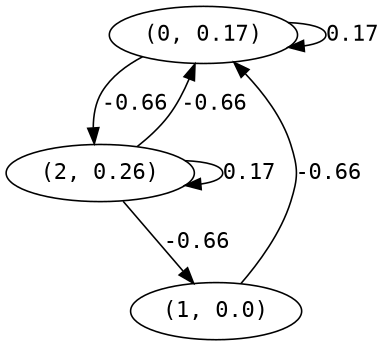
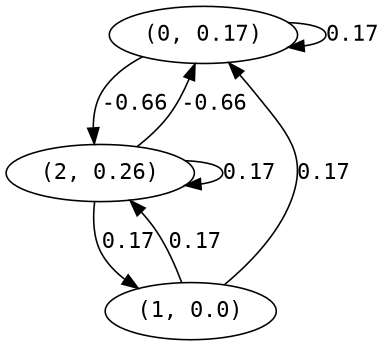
edge "(1, 0.0)" -> "(0, 0.17)": label "-0.66" -> "0.17"
edge "(2, 0.26)" -> "(1, 0.0)": label "-0.66" -> "0.17"
edge "(1, 0.0)" -> "(2, 0.26)": added, label "0.17"
